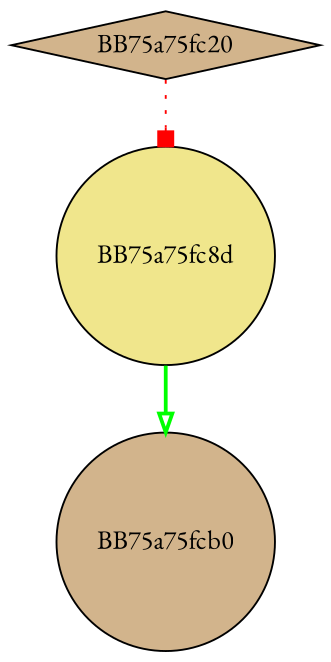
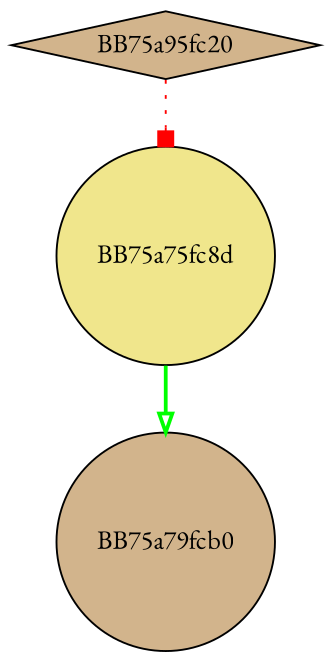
node "BB75a75fc20": label "BB75a75fc20" -> "BB75a95fc20"
node "BB75a75fcb0": label "BB75a75fcb0" -> "BB75a79fcb0"
